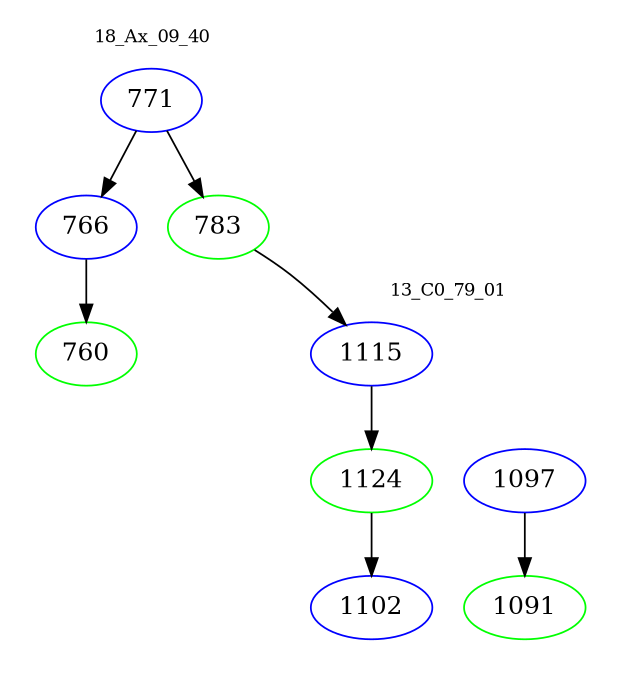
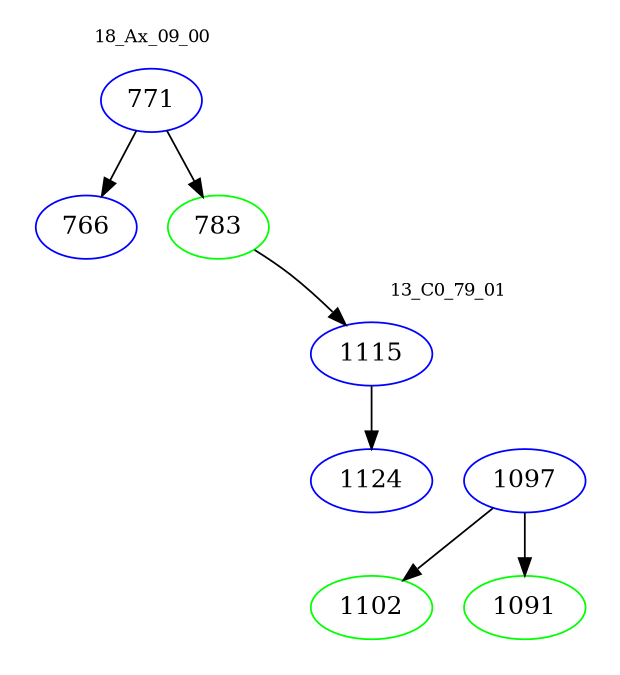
cluster "18_Ax_09_40": label "18_Ax_09_40" -> "18_Ax_09_00"
node "760": removed
node "1124": color green -> blue
edge "1124" -> "1102": now "1097" -> "1102"
node "1102": color blue -> green
